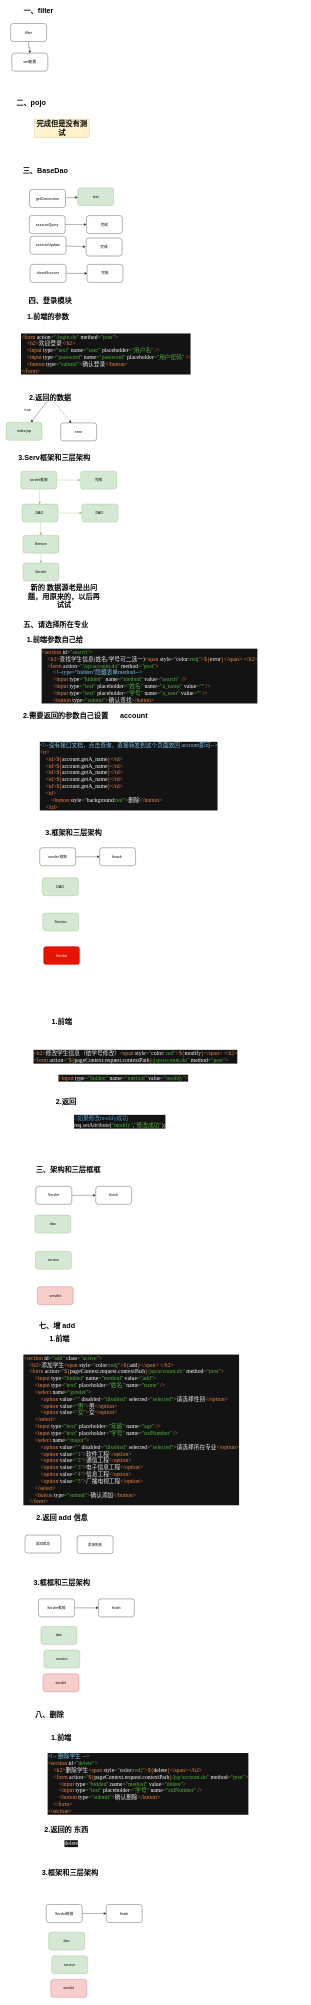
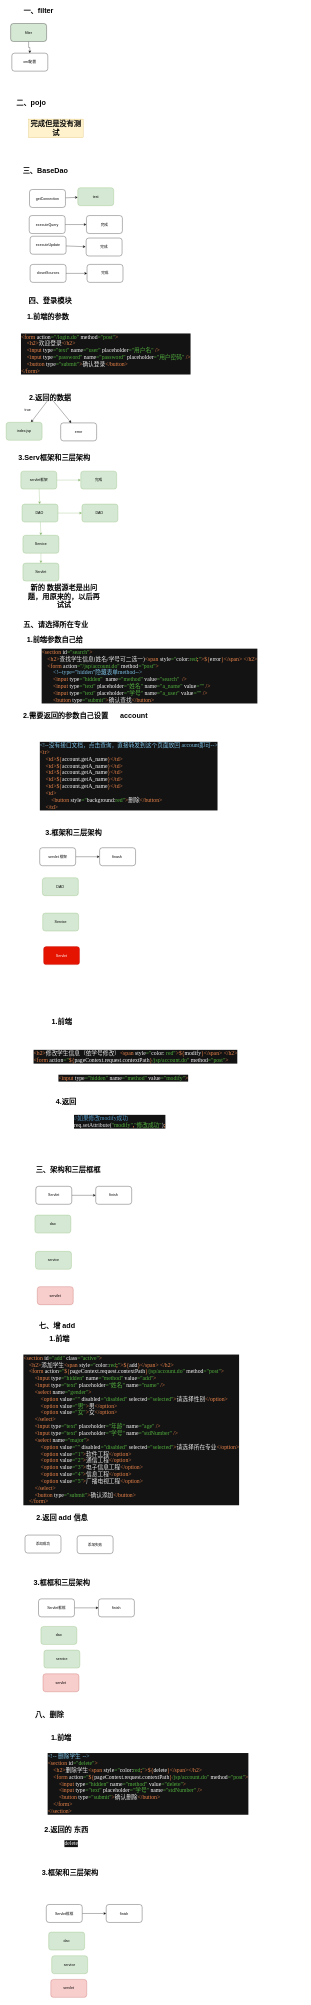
node "filter": fillcolor #ffffff -> #d5e8d4
node "完成但是没有测试": moved (62, 127) -> (56, 127)
edge "2.返回的数据" -> "error": style dashed -> solid
node "2.返回": label "2.返回" -> "4.返回"
